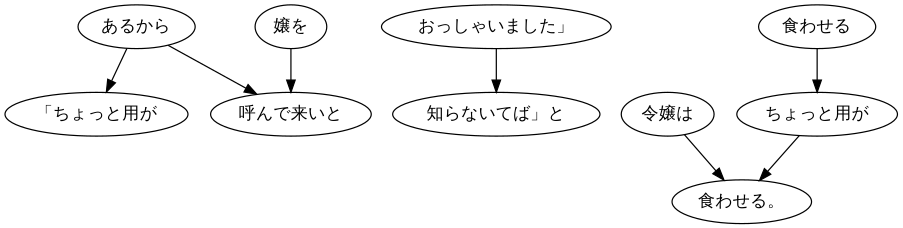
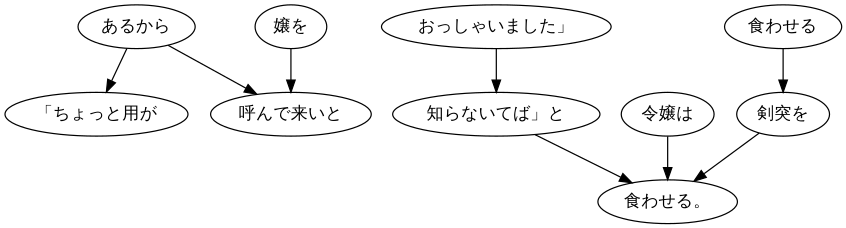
node "ちょっと用が": label "ちょっと用が" -> "剣突を"
edge "知らないてば」と" -> "食わせる。": added
